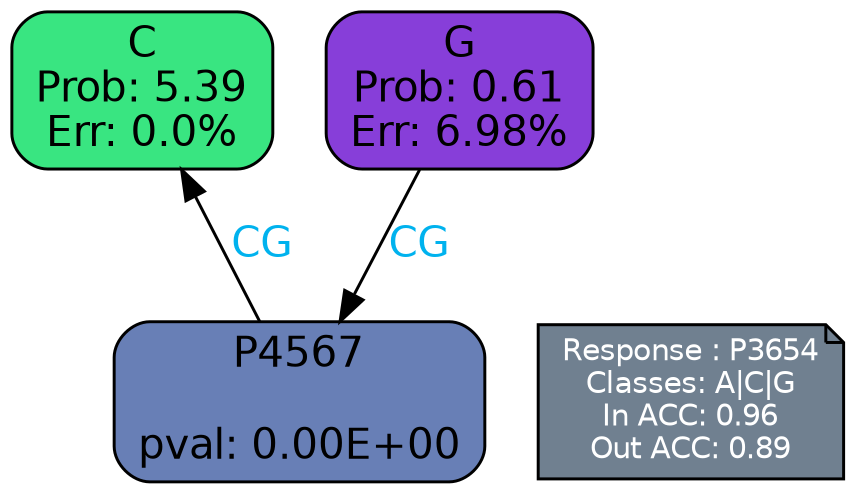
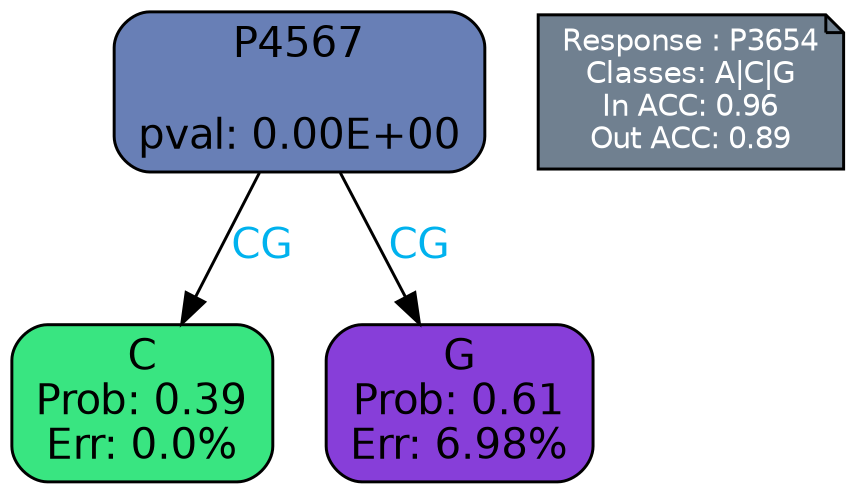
node "C Prob: 5.39 Err: 0.0%": label "C Prob: 5.39 Err: 0.0%" -> "C Prob: 0.39 Err: 0.0%"
edge "G Prob: 0.61 Err: 6.98%" -> "P4567 pval: 0.00E+00": reversed
